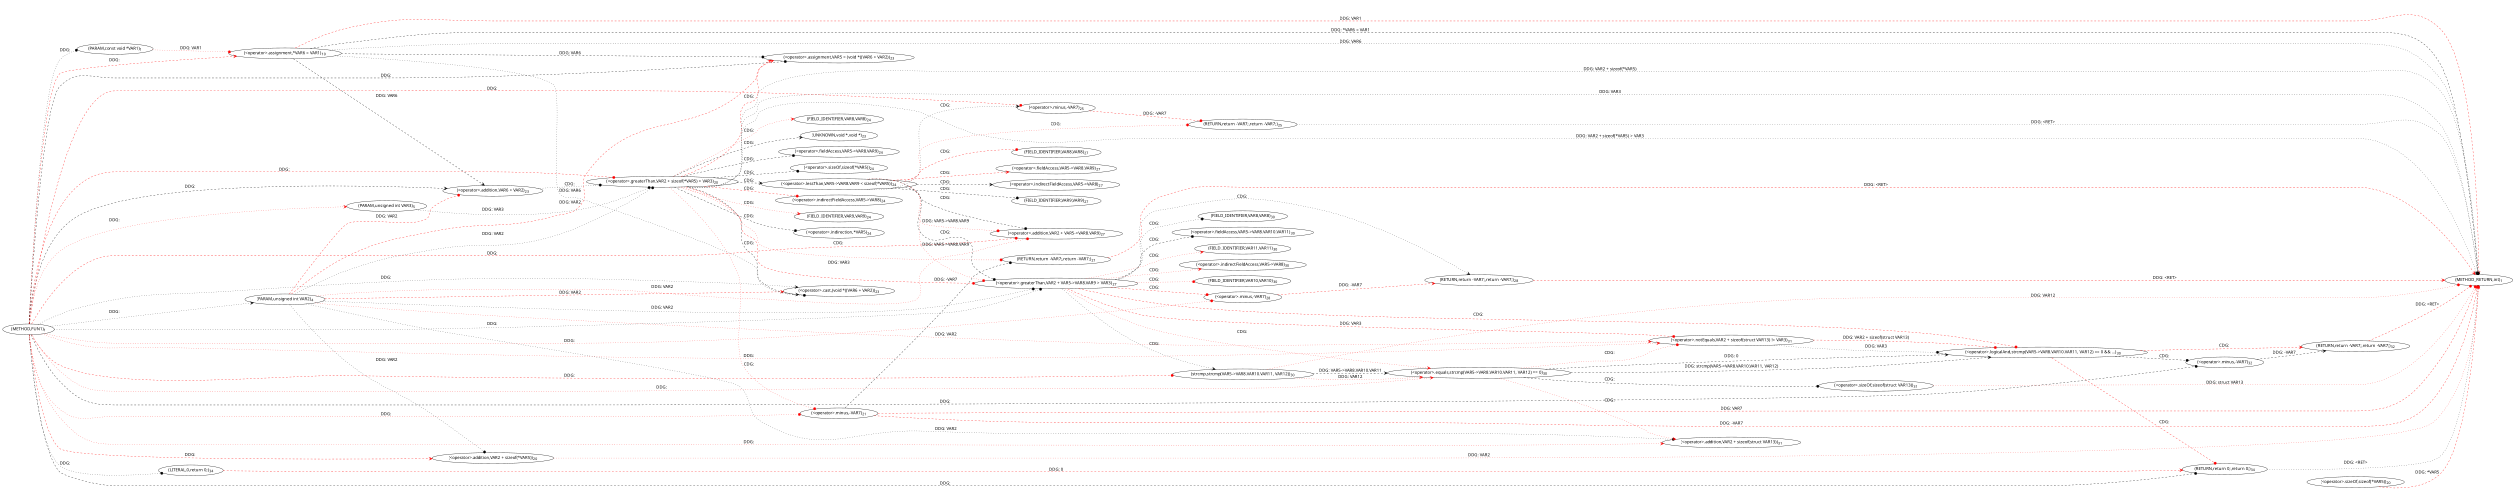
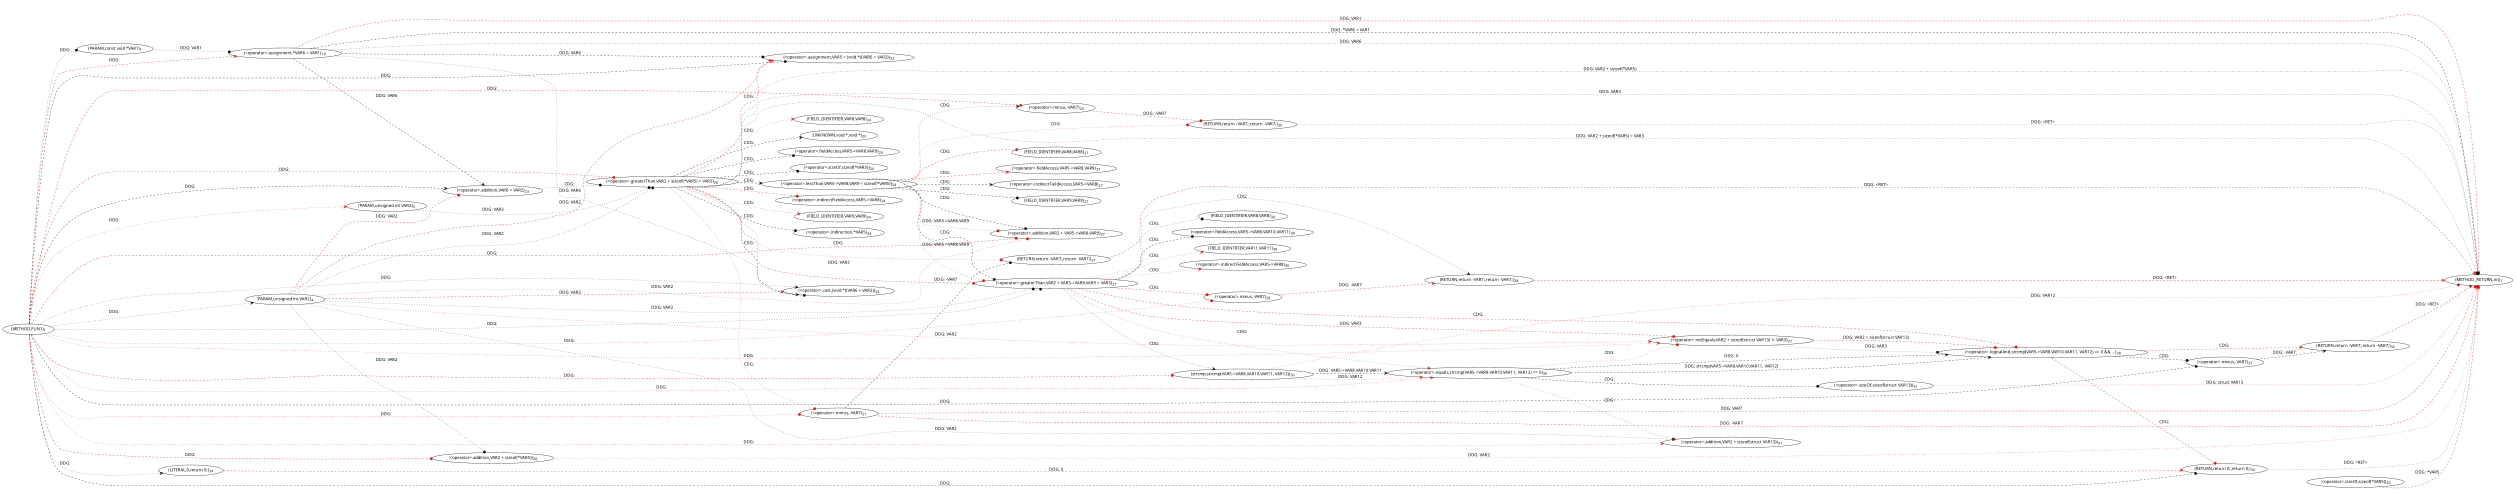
edge "(PARAM,const void *VAR1)" -> "(<operator>.assignment,*VAR6 = VAR1)": color red -> black
node "(FIELD_IDENTIFIER,VAR10,VAR10)": removed
edge "(METHOD,FUN1)" -> "(<operator>.addition,VAR2 + sizeof(*VAR5))": arrowhead vee -> dot
edge "(METHOD,FUN1)" -> "(LITERAL,0,return 0;)": arrowhead dot -> vee
